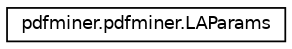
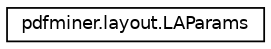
node "pdfminer.pdfminer.LAParams": label "pdfminer.pdfminer.LAParams" -> "pdfminer.layout.LAParams"
